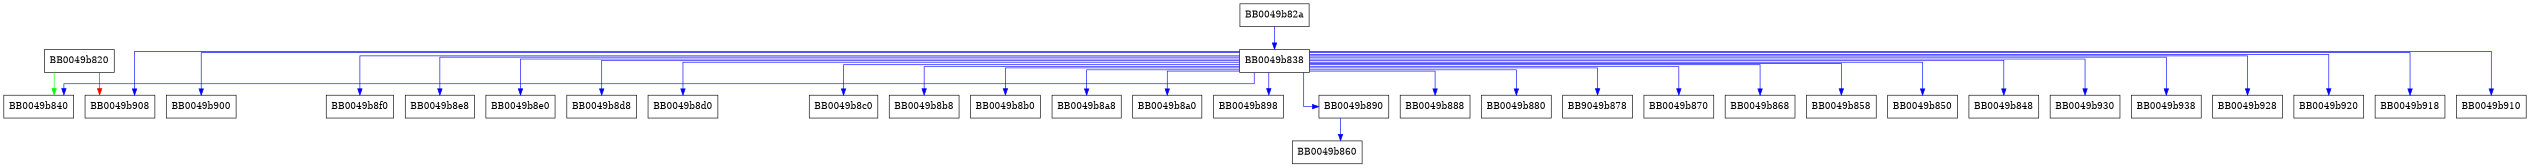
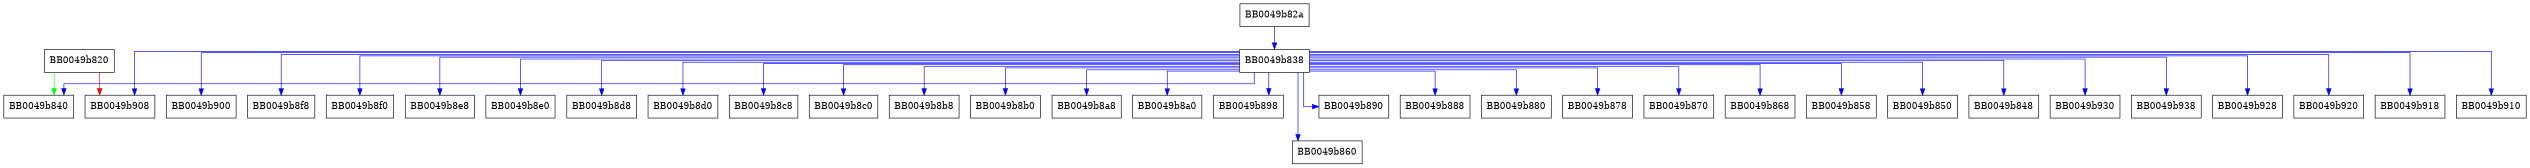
node "BB0049b8f8": added
node "BB0049b8c8": added
node "BB9049b878": label "BB9049b878" -> "BB0049b878"
edge "BB0049b890" -> "BB0049b860": now "BB0049b838" -> "BB0049b860"
